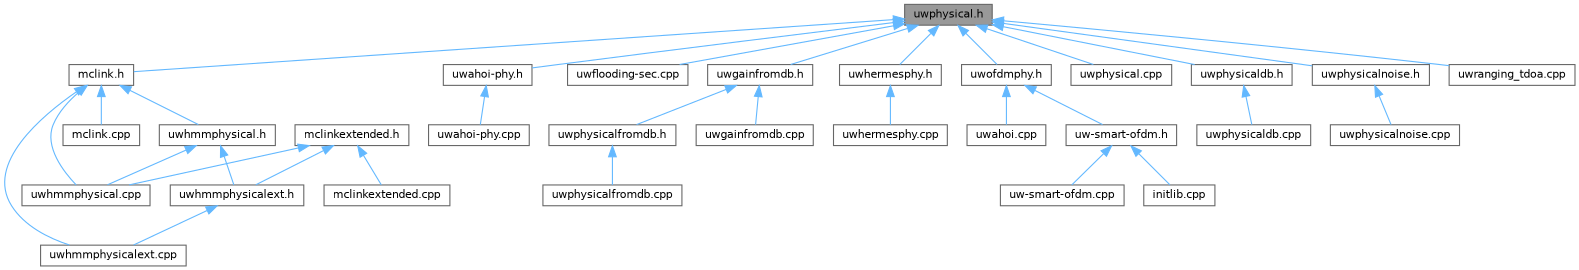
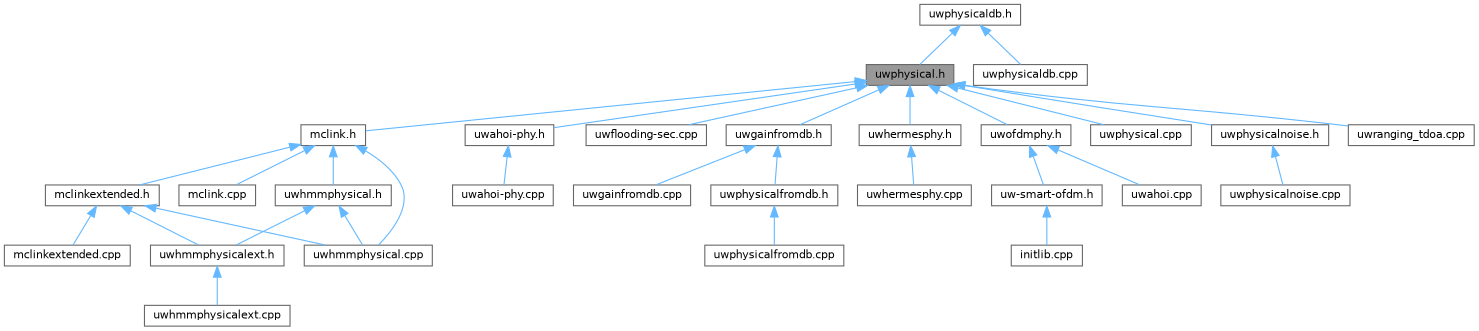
edge "uwphysicaldb.h" -> "uwphysical.h": reversed
edge "uwhmmphysicalext.cpp" -> "mclink.h": now "mclinkextended.h" -> "mclink.h"
node "uw-smart-ofdm.cpp": removed
